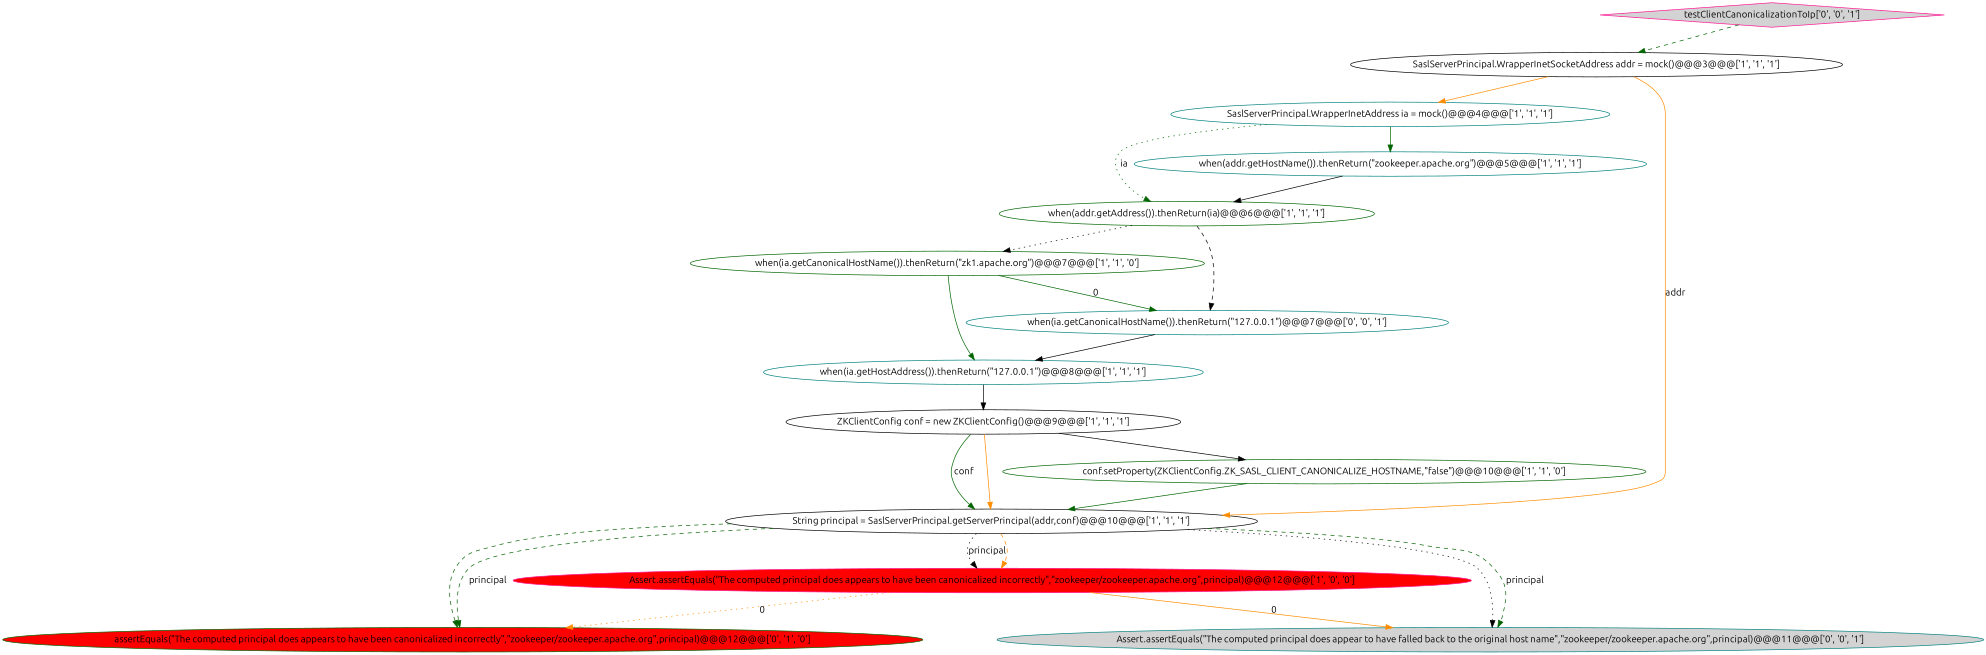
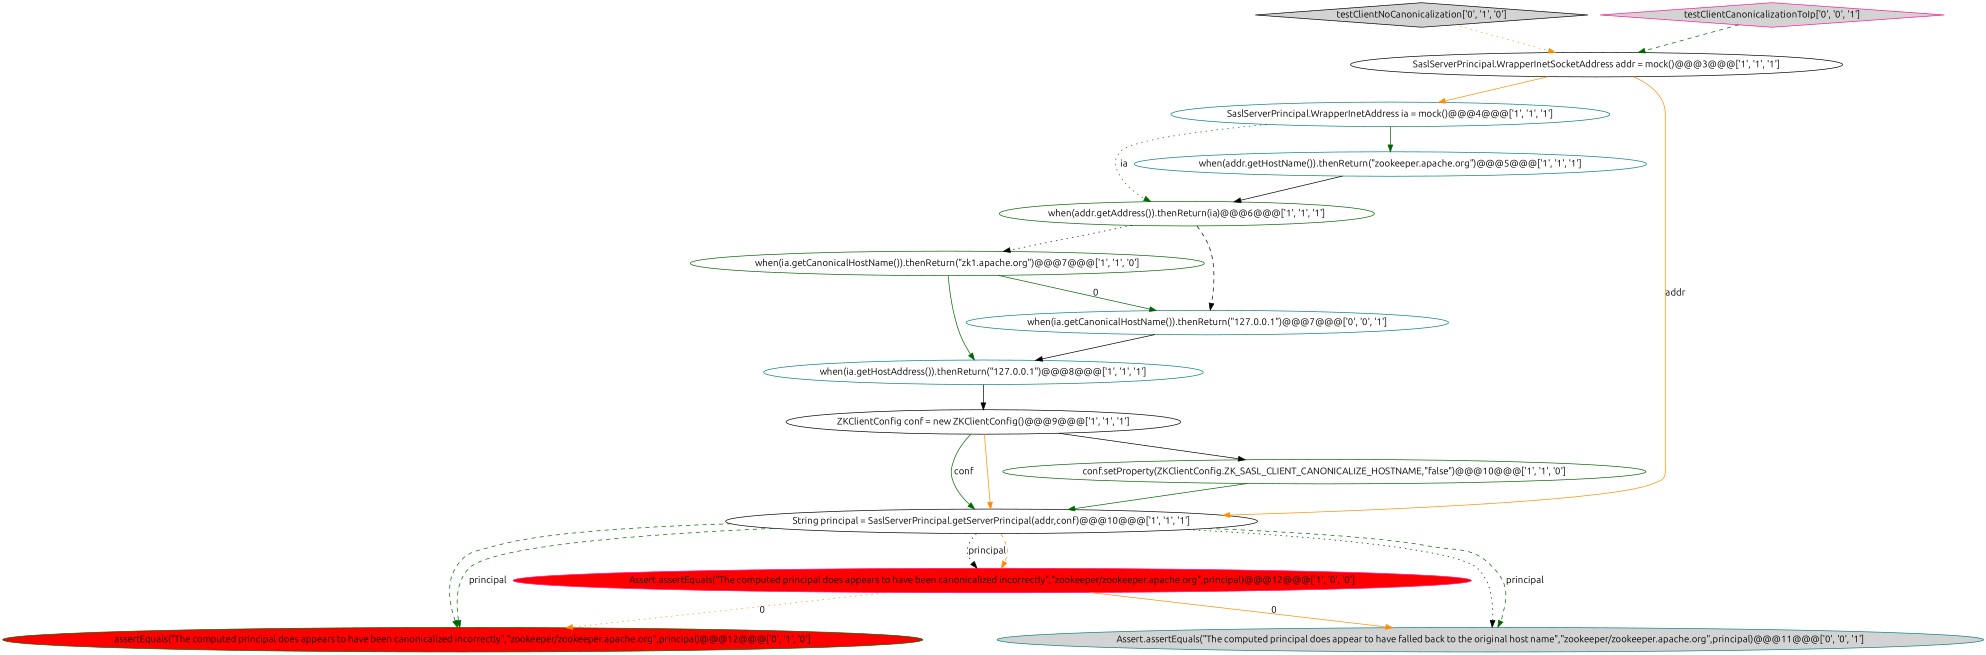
node "testClientNoCanonicalization['0', '1', '0']": added
